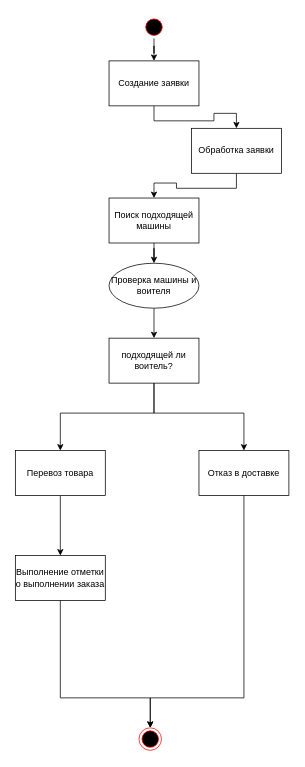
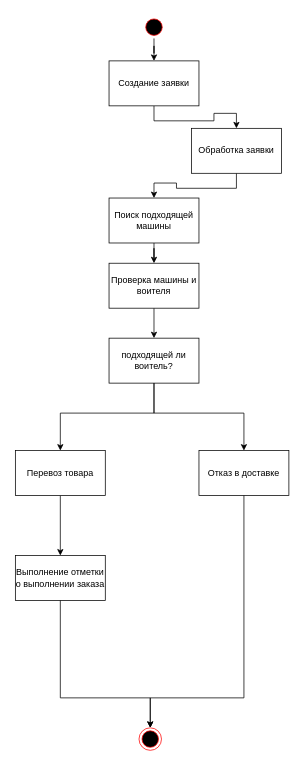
node "Проверка машины и воителя": shape ellipse -> rectangle
